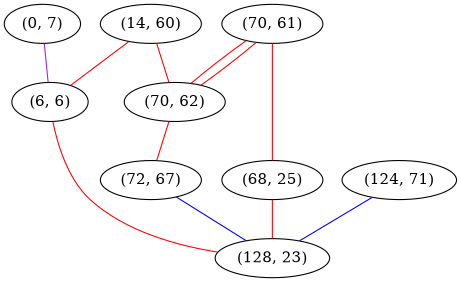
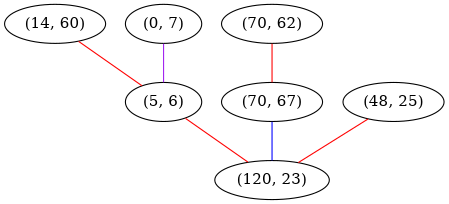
node "(70, 61)": removed
edge "(14, 60)" -- "(70, 62)": removed
node "(6, 6)": label "(6, 6)" -> "(5, 6)"
node "(72, 67)": label "(72, 67)" -> "(70, 67)"
node "(68, 25)": label "(68, 25)" -> "(48, 25)"
node "(124, 71)": removed
node "(128, 23)": label "(128, 23)" -> "(120, 23)"
